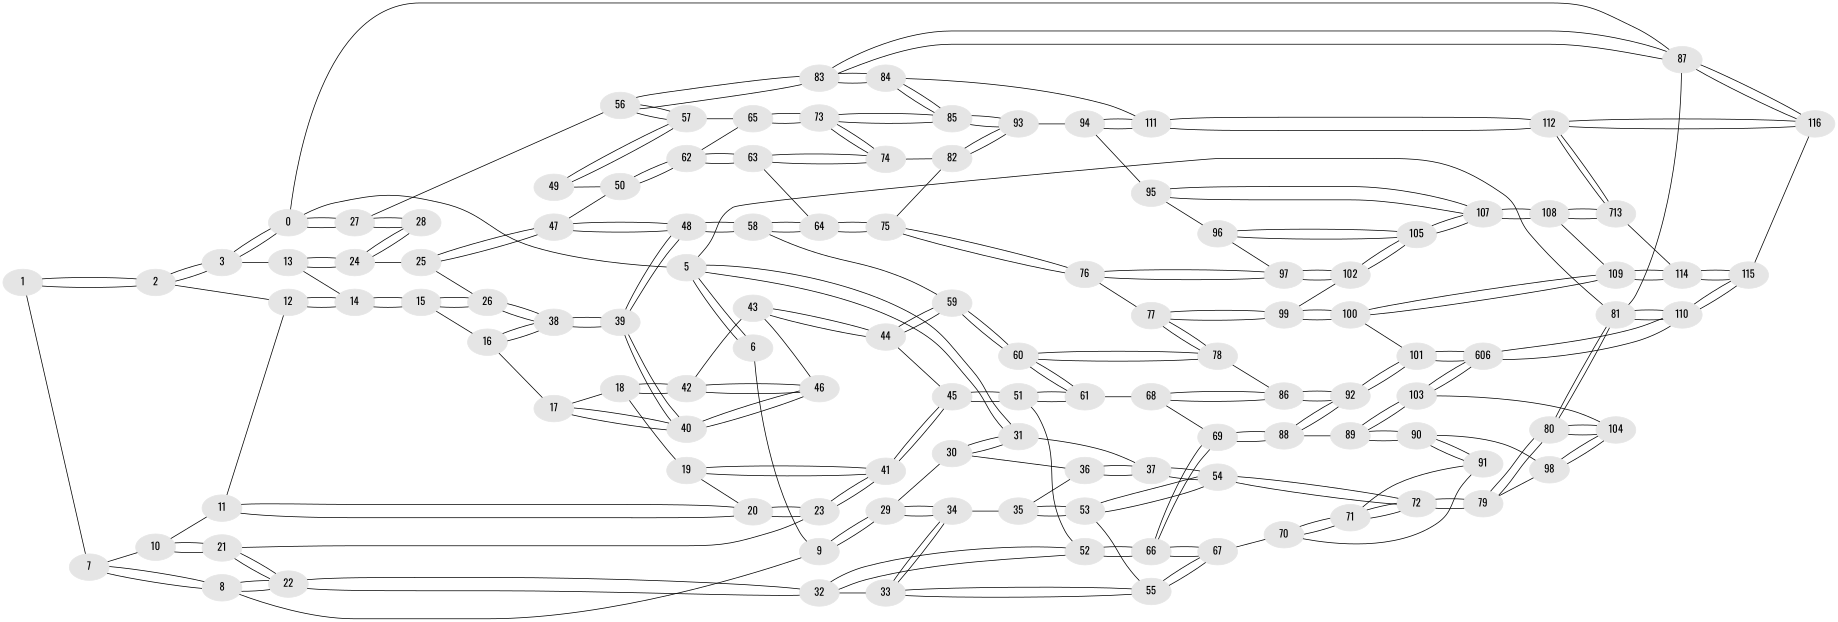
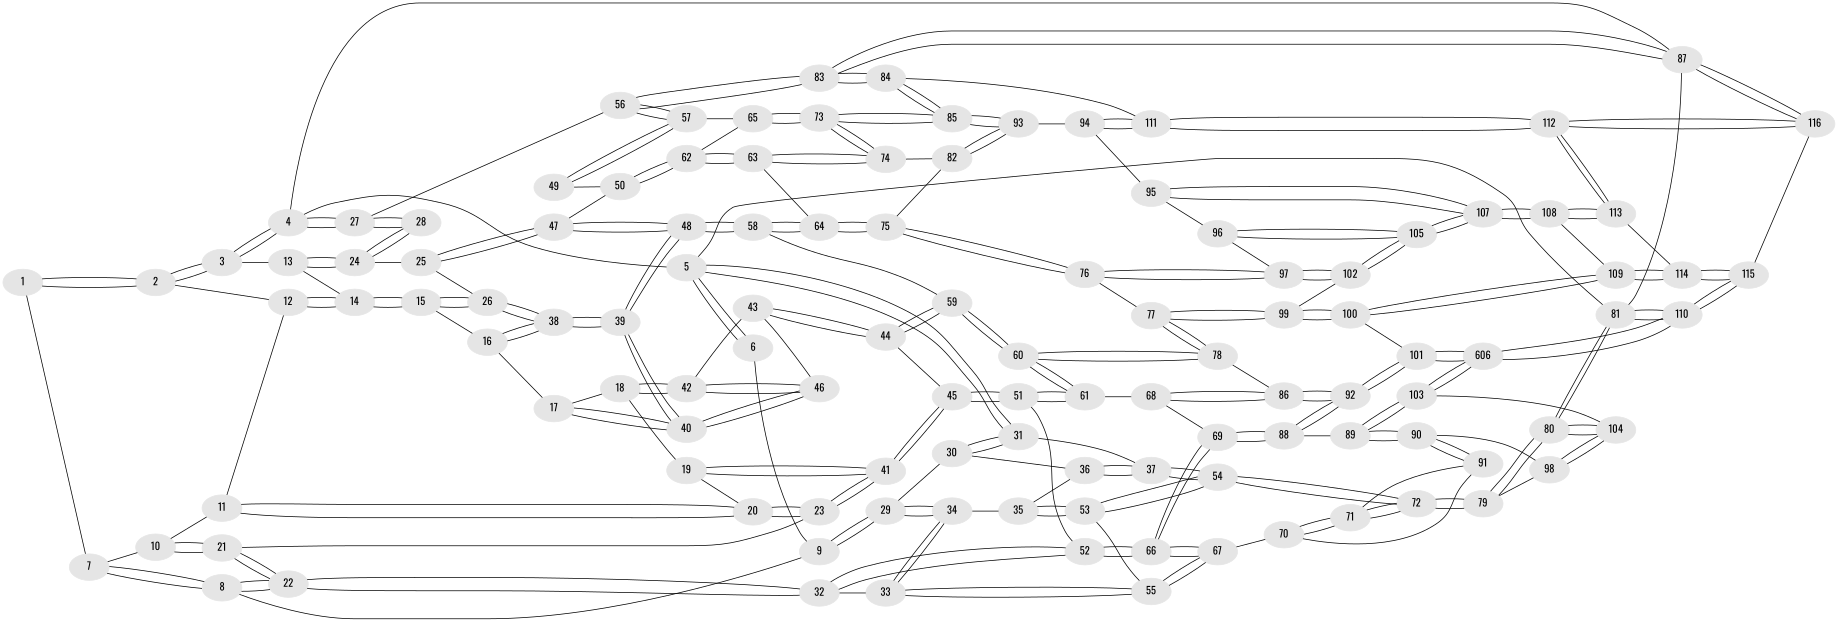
node "713": label "713" -> "113"
node "0": label "0" -> "4"
